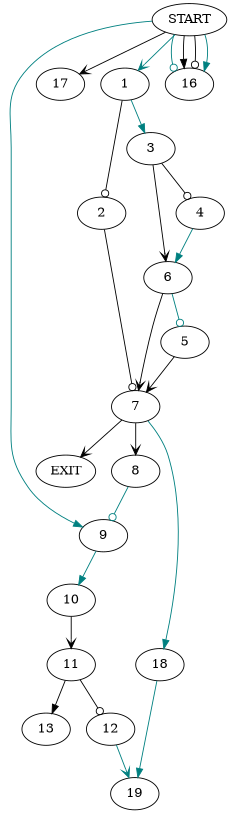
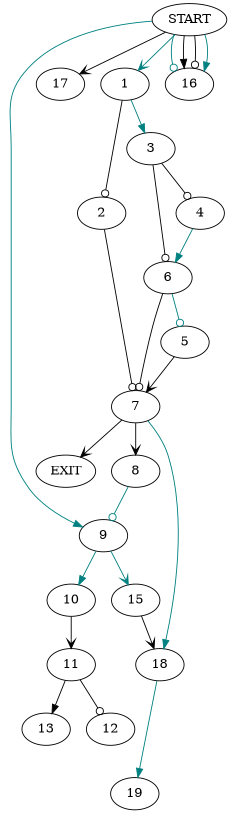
edge "3" -> "6": arrowhead vee -> odot
edge "6" -> "7": arrowhead vee -> odot
node "15": added
edge "12" -> "19": removed
